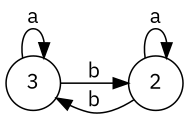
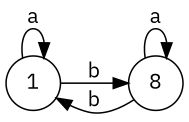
node "3": label "3" -> "1"
node "2": label "2" -> "8"
